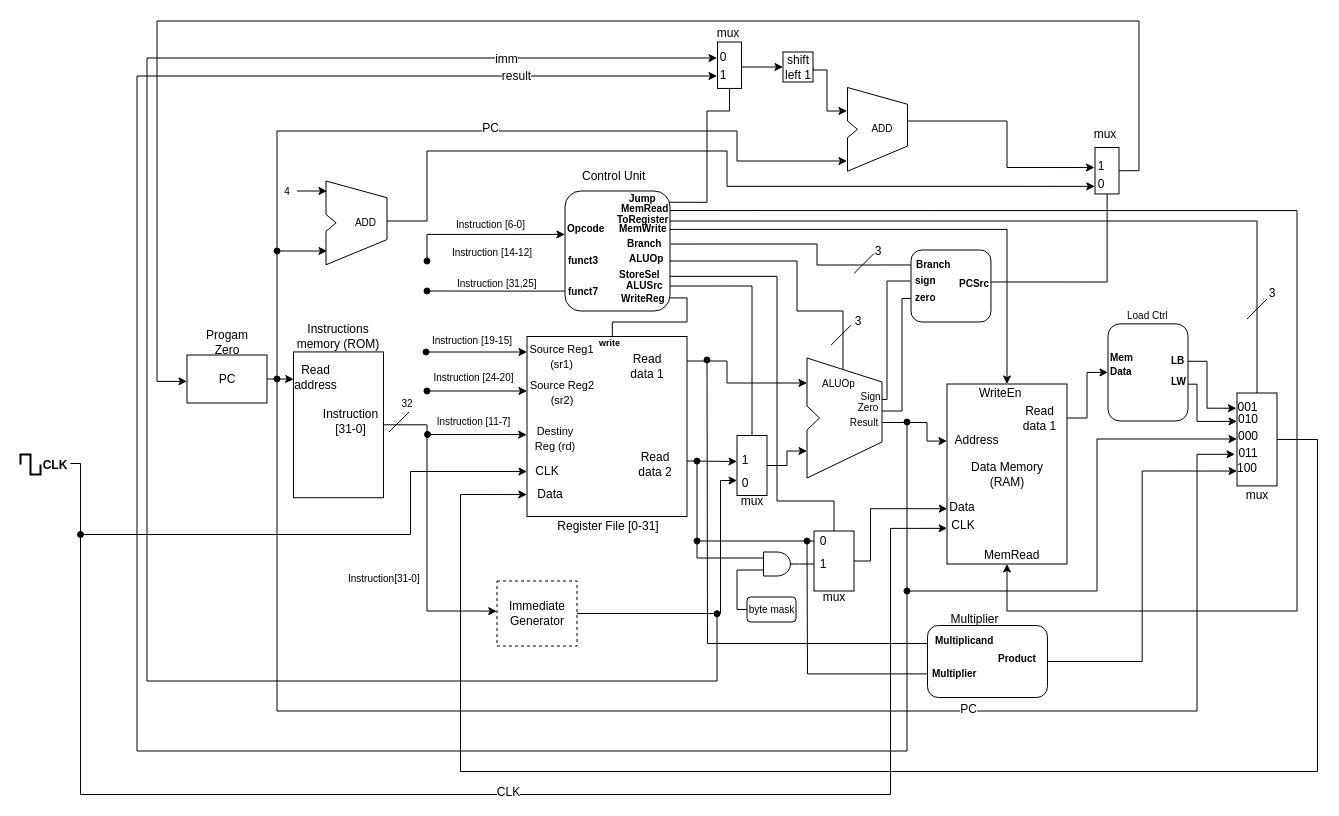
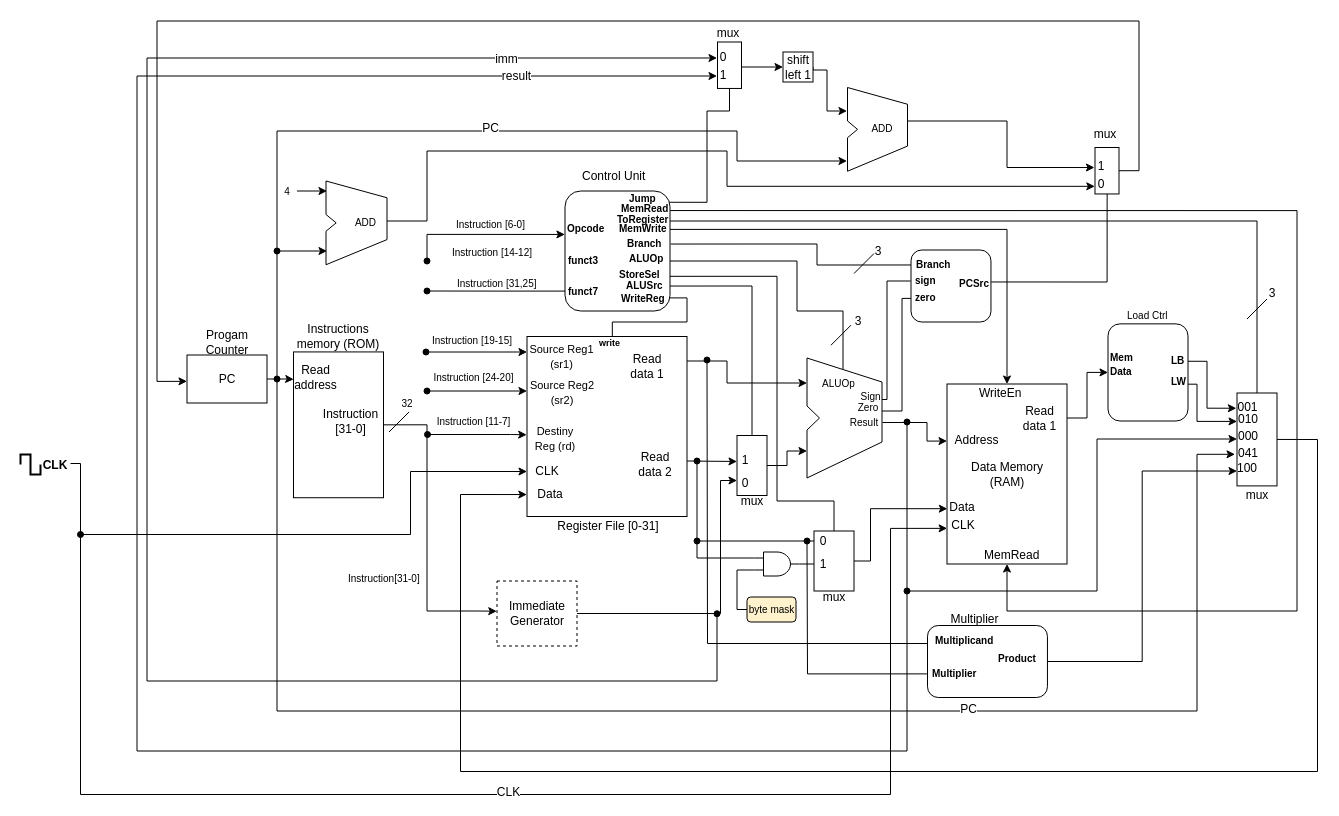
node "Progam Zero": label "Progam Zero" -> "Progam Counter"
node "011": label "011" -> "041"
node "byte mask": fillcolor #ffffff -> #fff2cc
